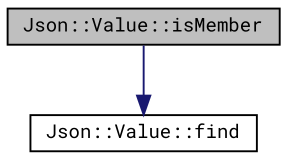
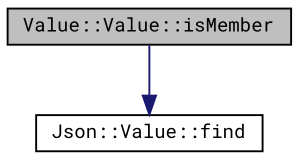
node "Json::Value::isMember": label "Json::Value::isMember" -> "Value::Value::isMember"
